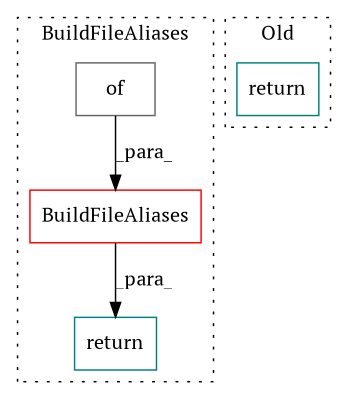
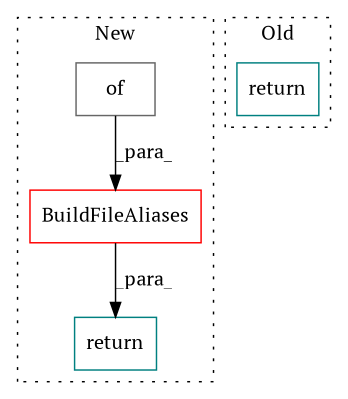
cluster "BuildFileAliases": label "BuildFileAliases" -> "New"
